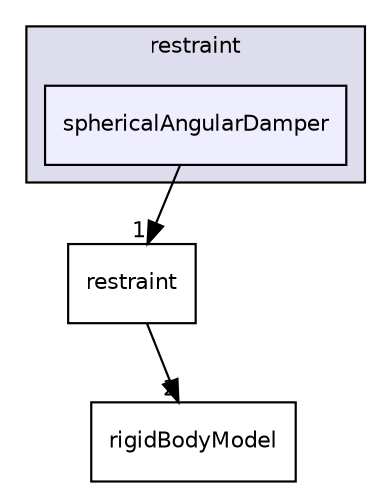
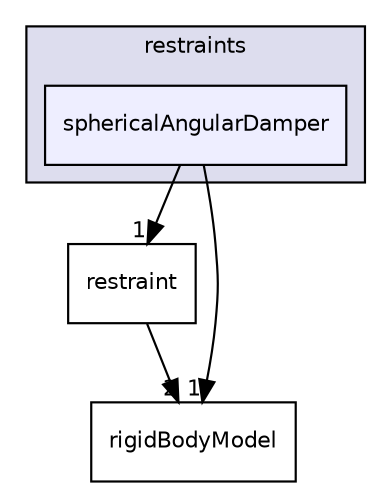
cluster "restraint": label "restraint" -> "restraints"
edge "sphericalAngularDamper" -> "rigidBodyModel": added
